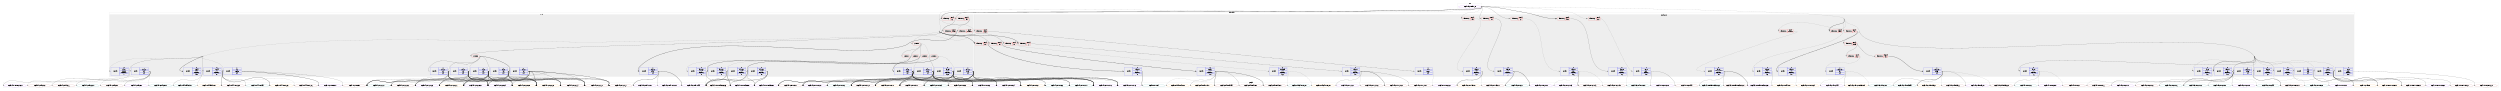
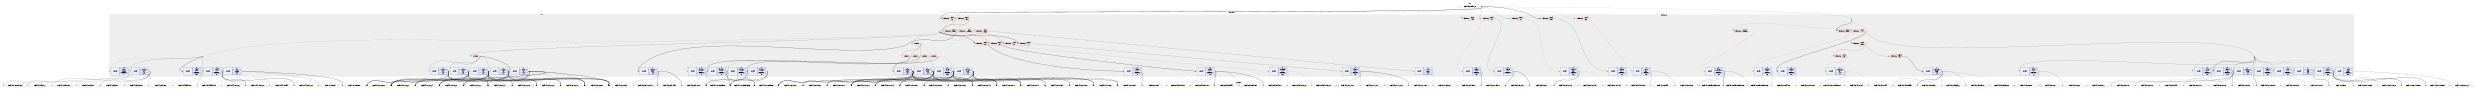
node "portage://media-libs/babl-0.1.64": removed
